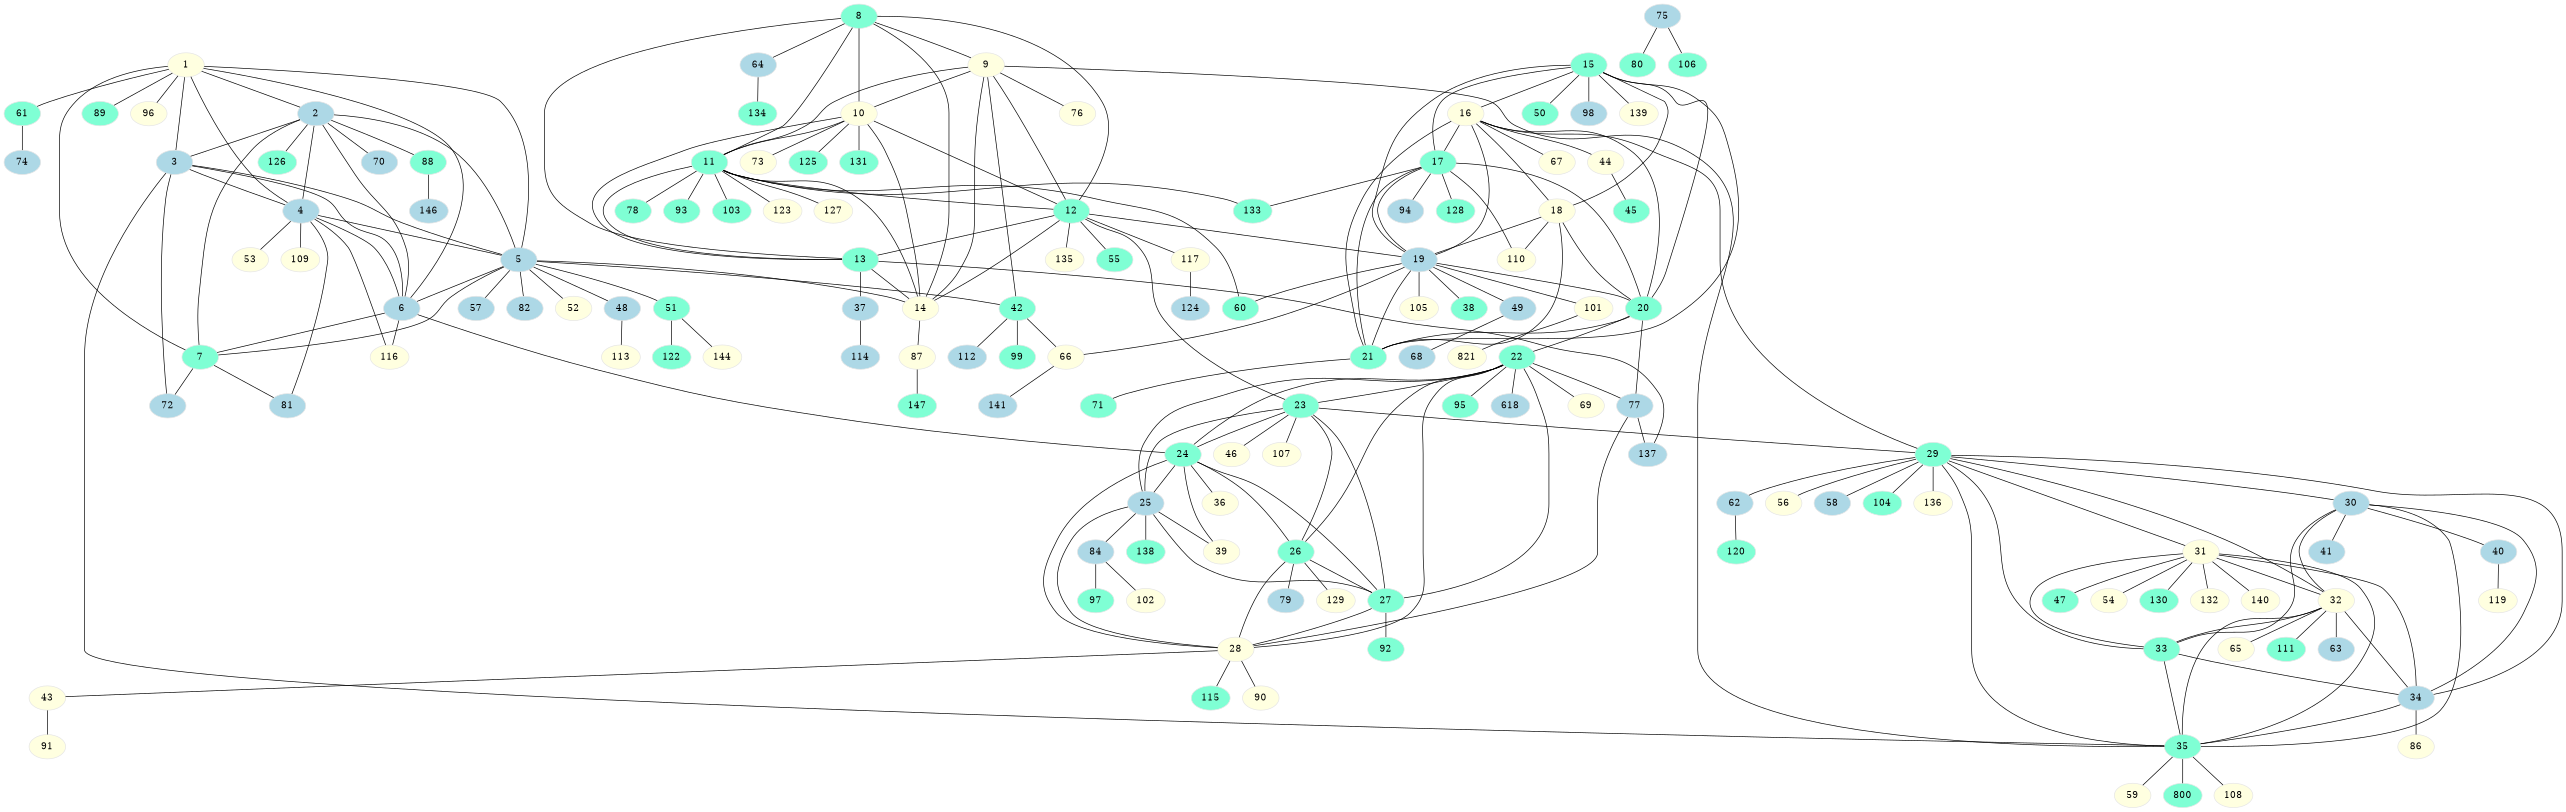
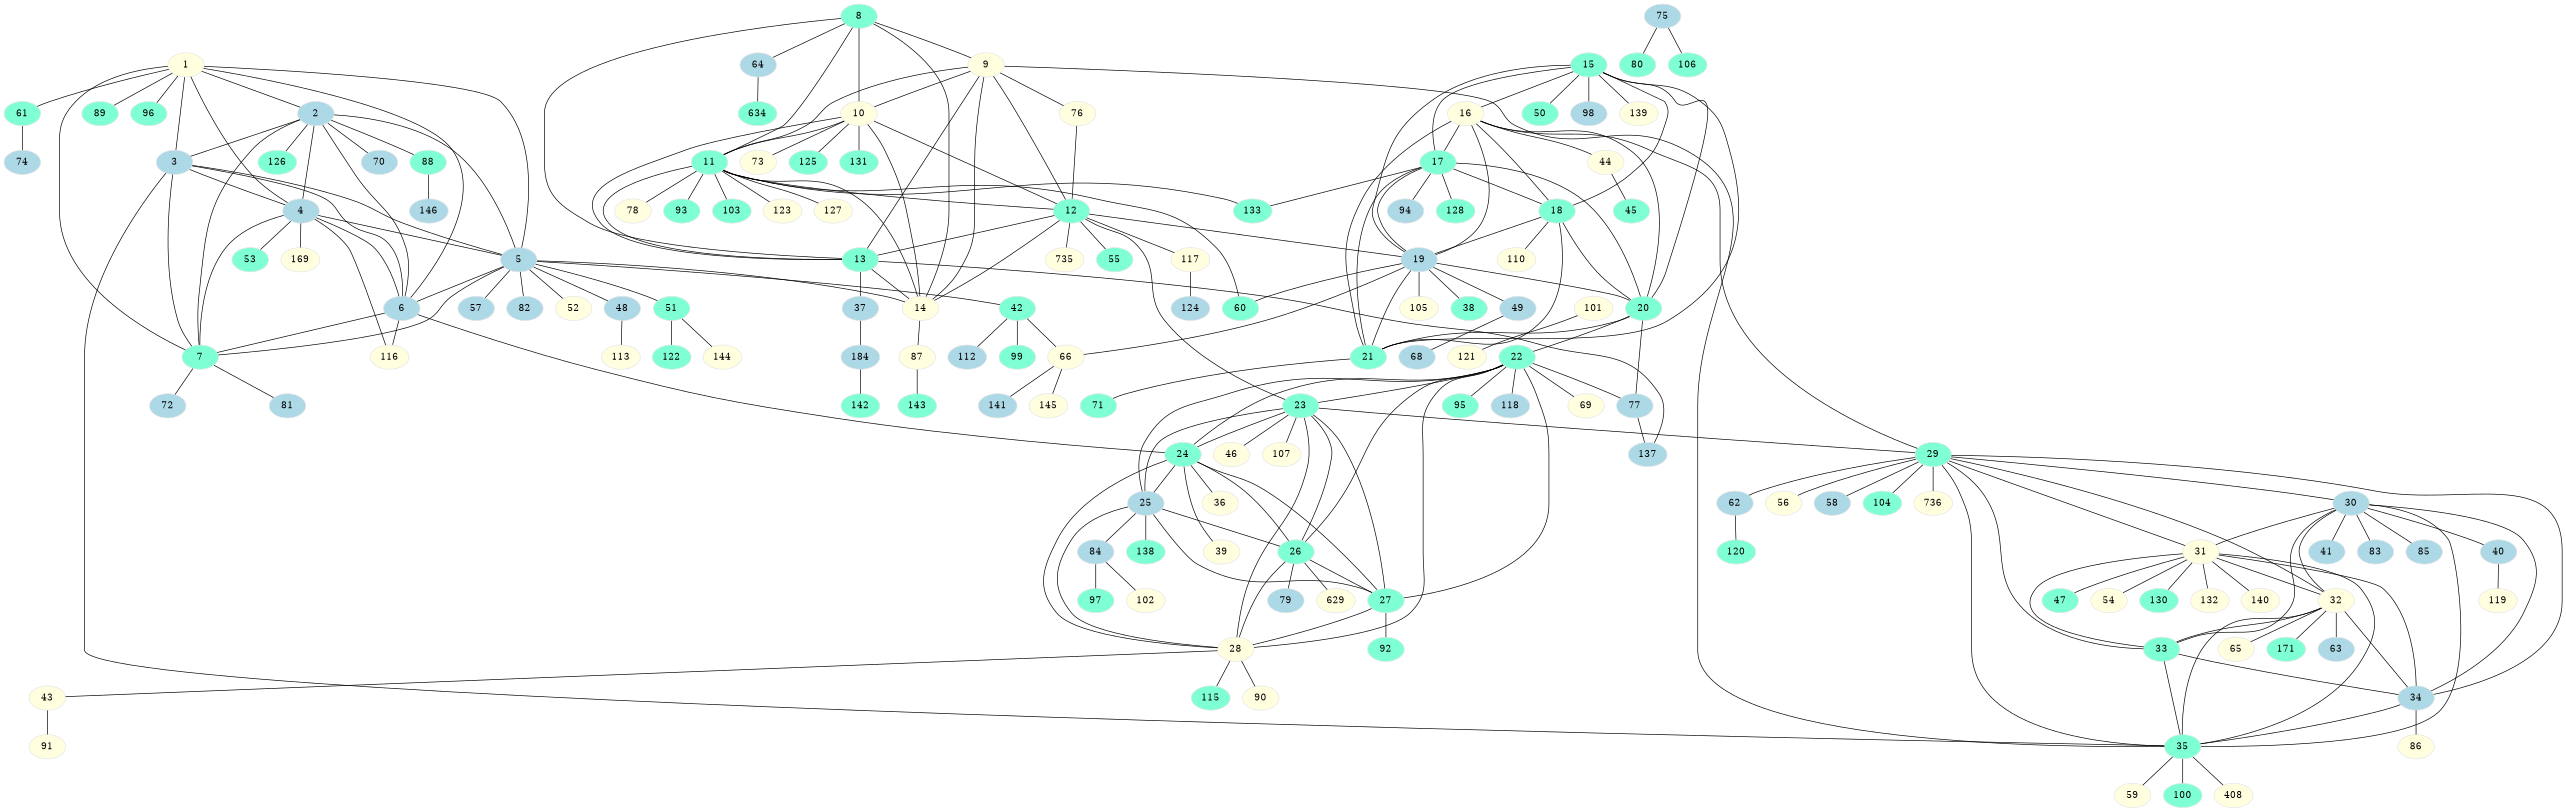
edge "8" -- "12": now "76" -- "12"
node "96": fillcolor lightyellow -> aquamarine
node "134": label "134" -> "634"
node "67": removed
edge "9" -- "42": now "9" -- "13"
edge "17" -- "110": now "17" -- "18"
node "78": fillcolor aquamarine -> lightyellow
node "18": fillcolor lightyellow -> aquamarine
node "53": fillcolor lightyellow -> aquamarine
node "109": label "109" -> "169"
node "135": label "135" -> "735"
edge "3" -- "72": now "3" -- "7"
edge "19" -- "101": removed
edge "4" -- "81": now "4" -- "7"
node "114": label "114" -> "184"
node "821": label "821" -> "121"
node "142": added
node "147": label "147" -> "143"
node "145": added
node "618": label "618" -> "118"
node "136": label "136" -> "736"
edge "30" -- "31": added
edge "25" -- "39": now "25" -- "26"
node "83": added
node "85": added
edge "77" -- "28": now "23" -- "28"
node "129": label "129" -> "629"
node "111": label "111" -> "171"
node "800": label "800" -> "100"
node "108": label "108" -> "408"
